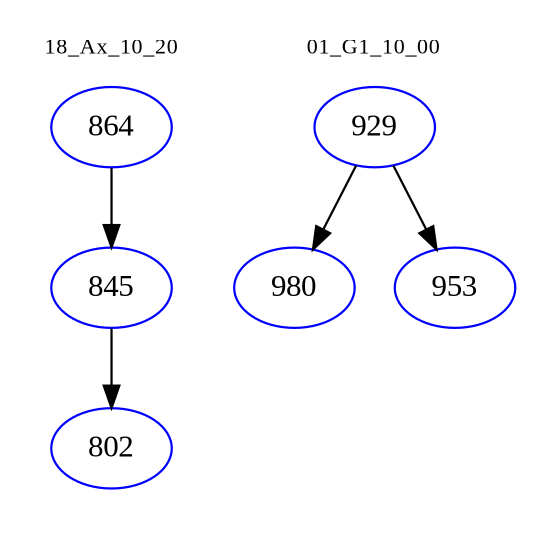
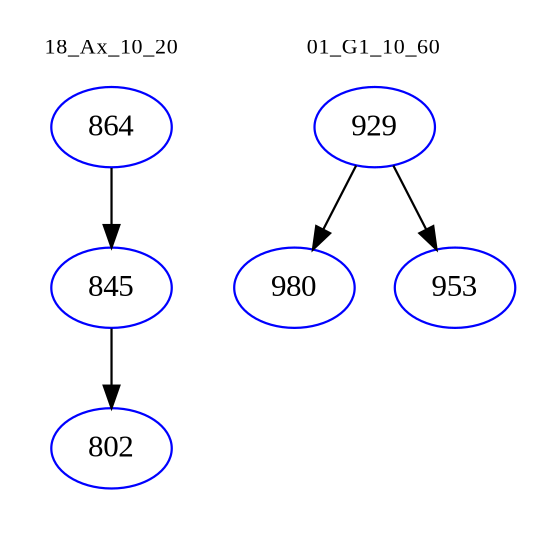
cluster "01_G1_10_00": label "01_G1_10_00" -> "01_G1_10_60"
